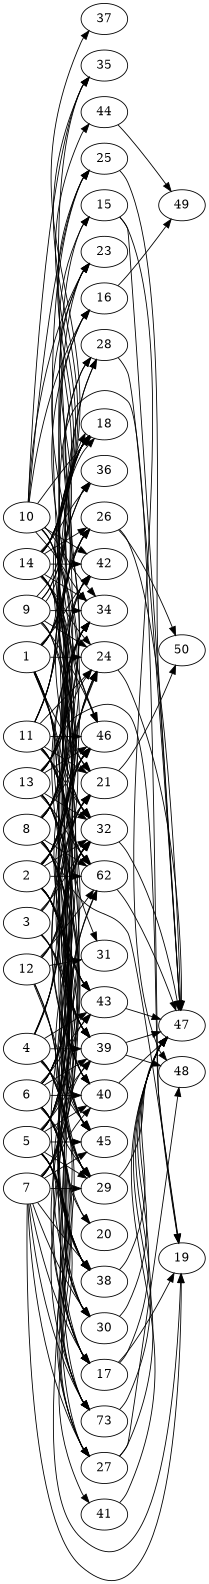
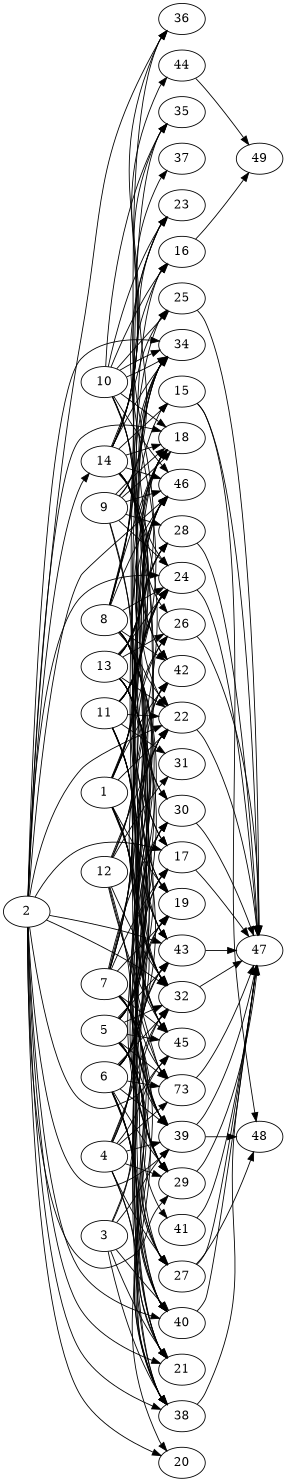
node "50": removed
edge "2" -> "26": now "2" -> "14"
node "62": label "62" -> "22"
edge "17" -> "19": now "6" -> "19"
